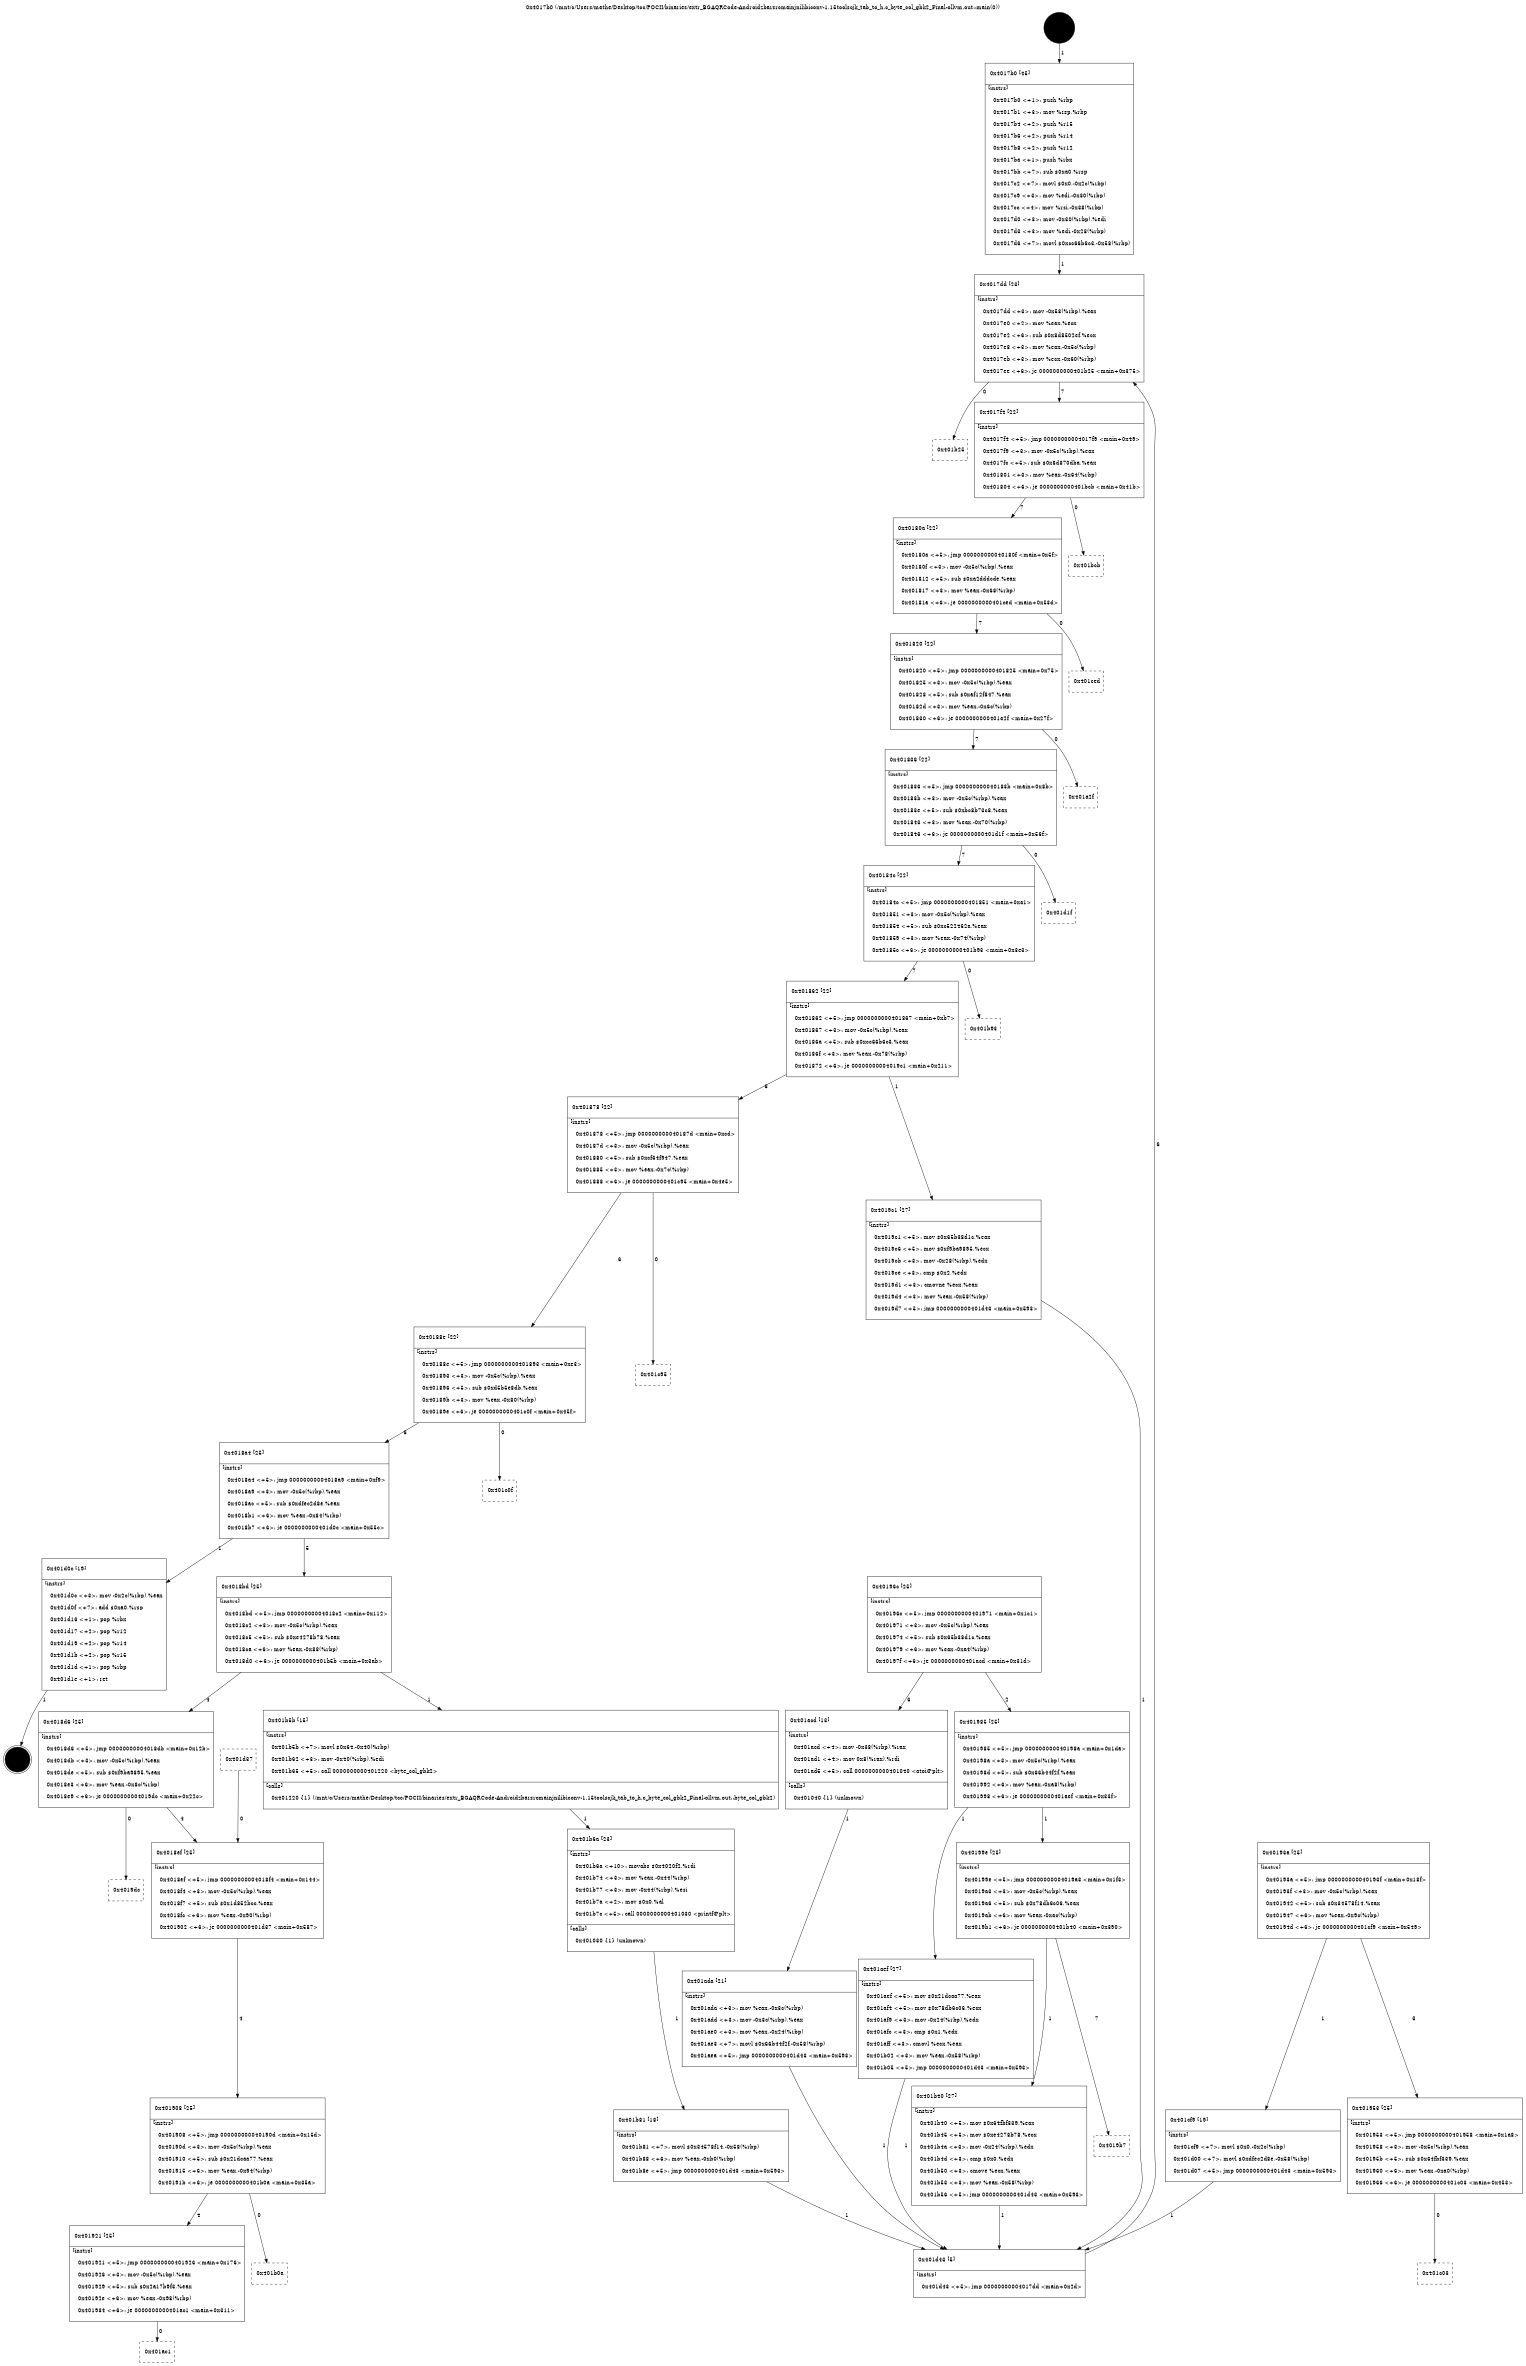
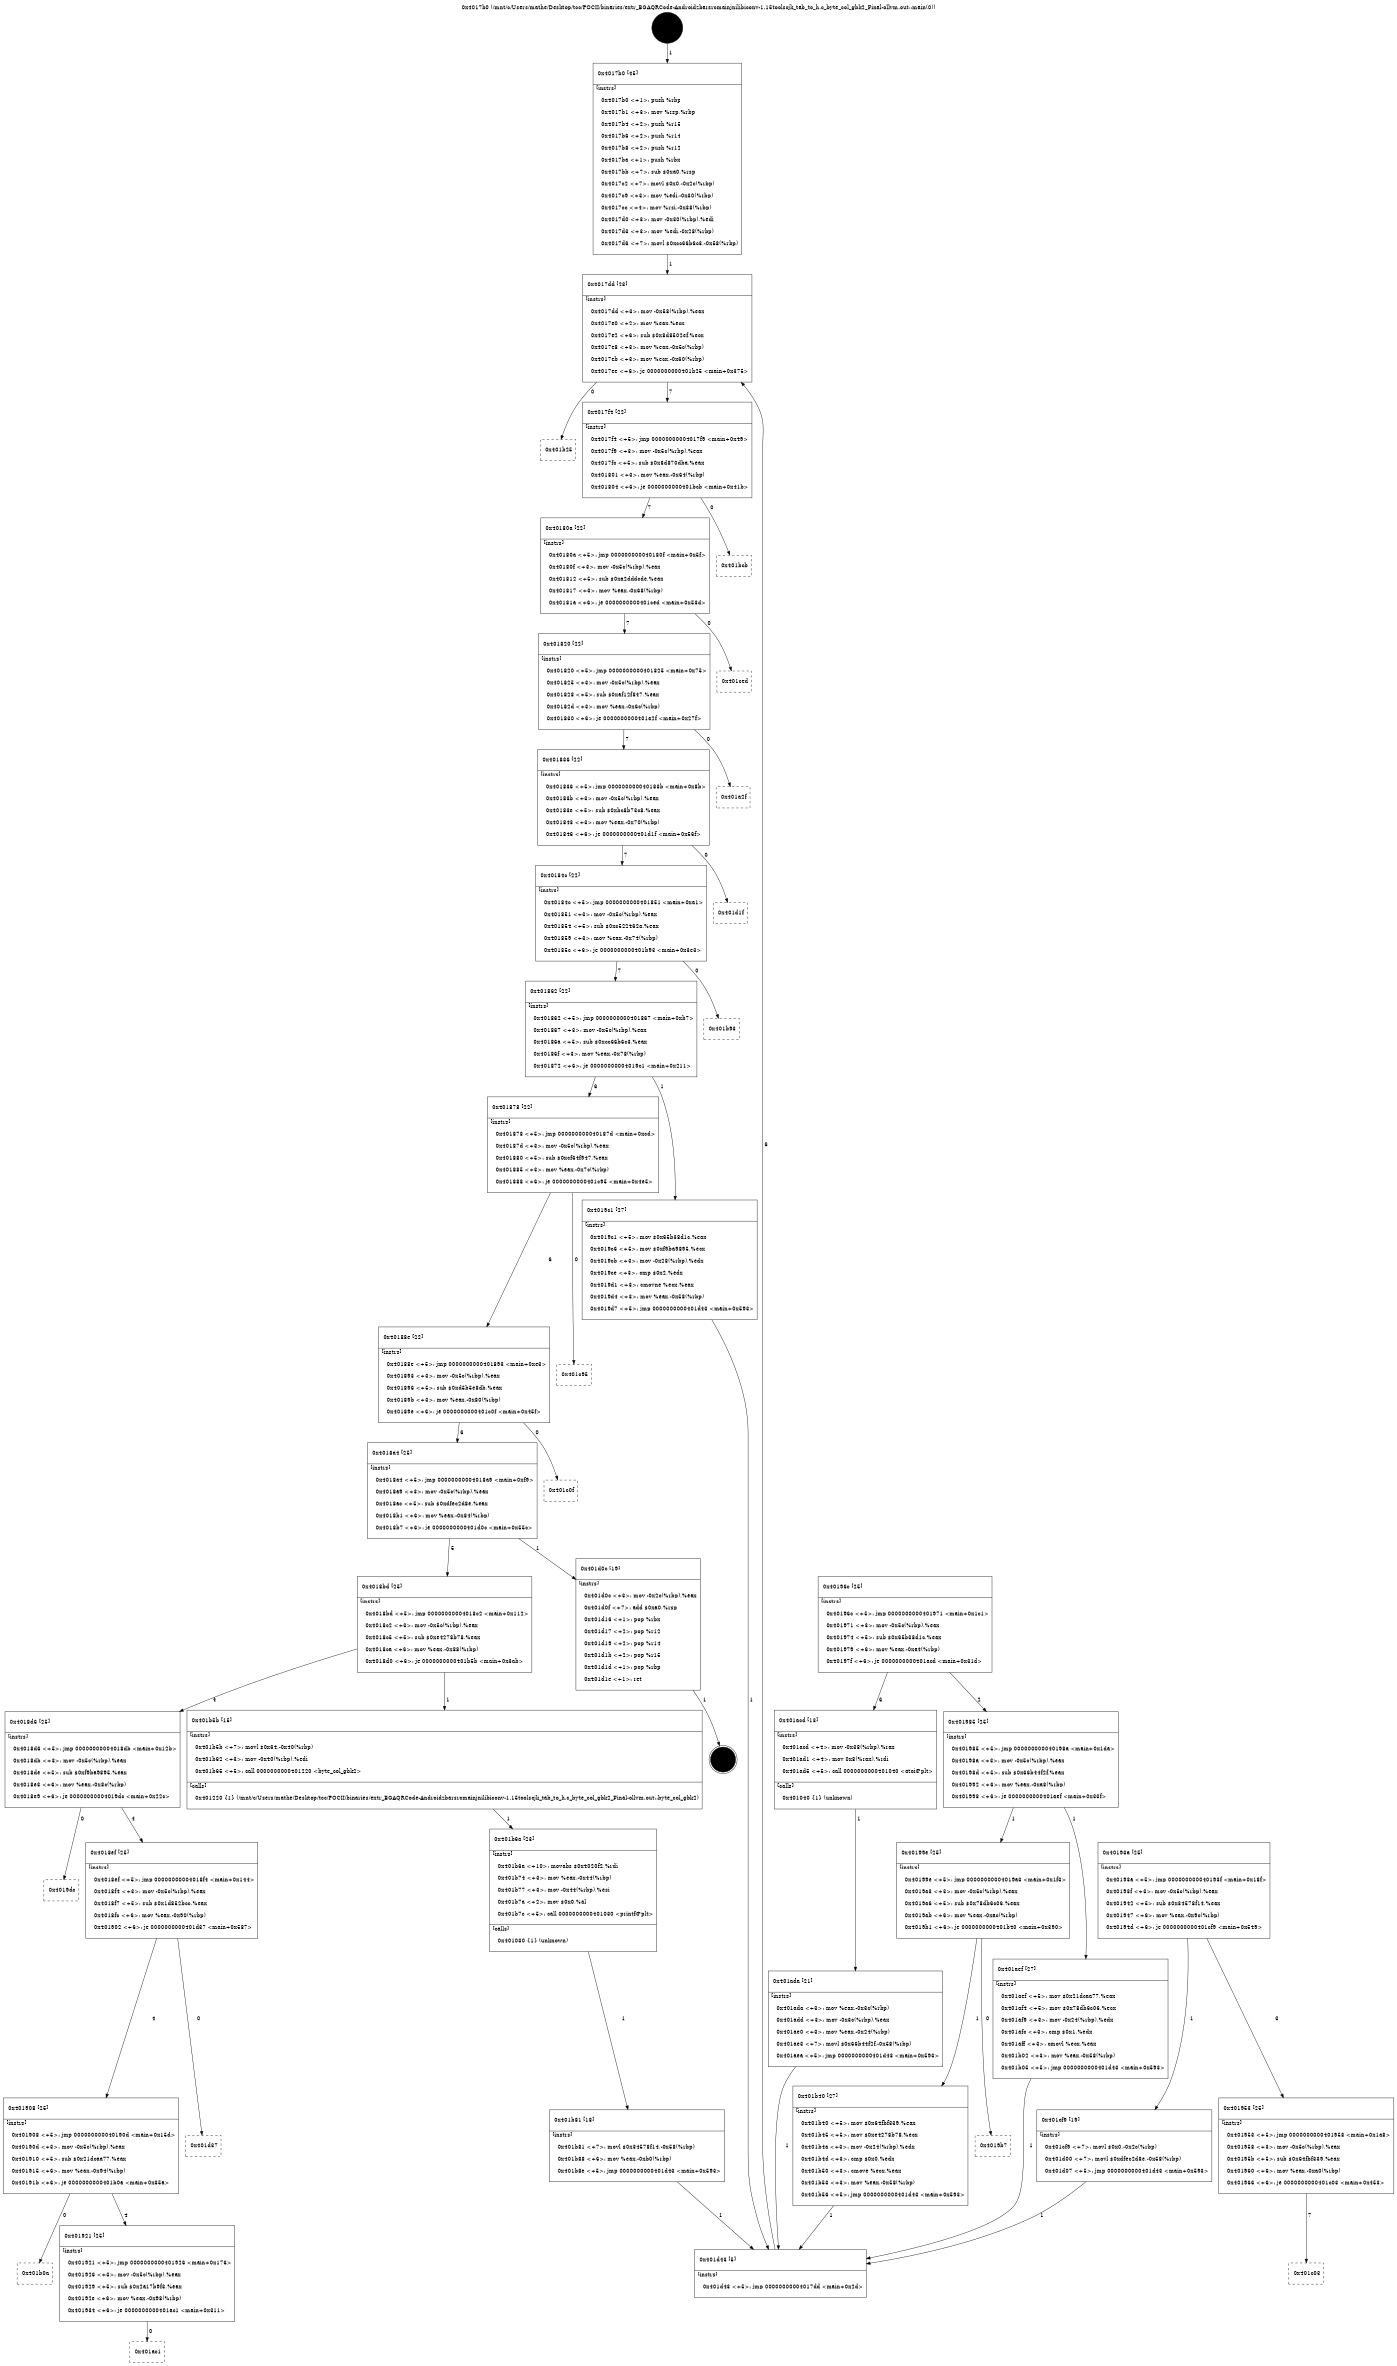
edge "0x401d37" -> "0x4018ef [25]": reversed
edge "0x40199e [25]" -> "0x4019b7": label " 7" -> " 0"
edge "0x401953 [25]" -> "0x401c03": label " 0" -> " 7"
